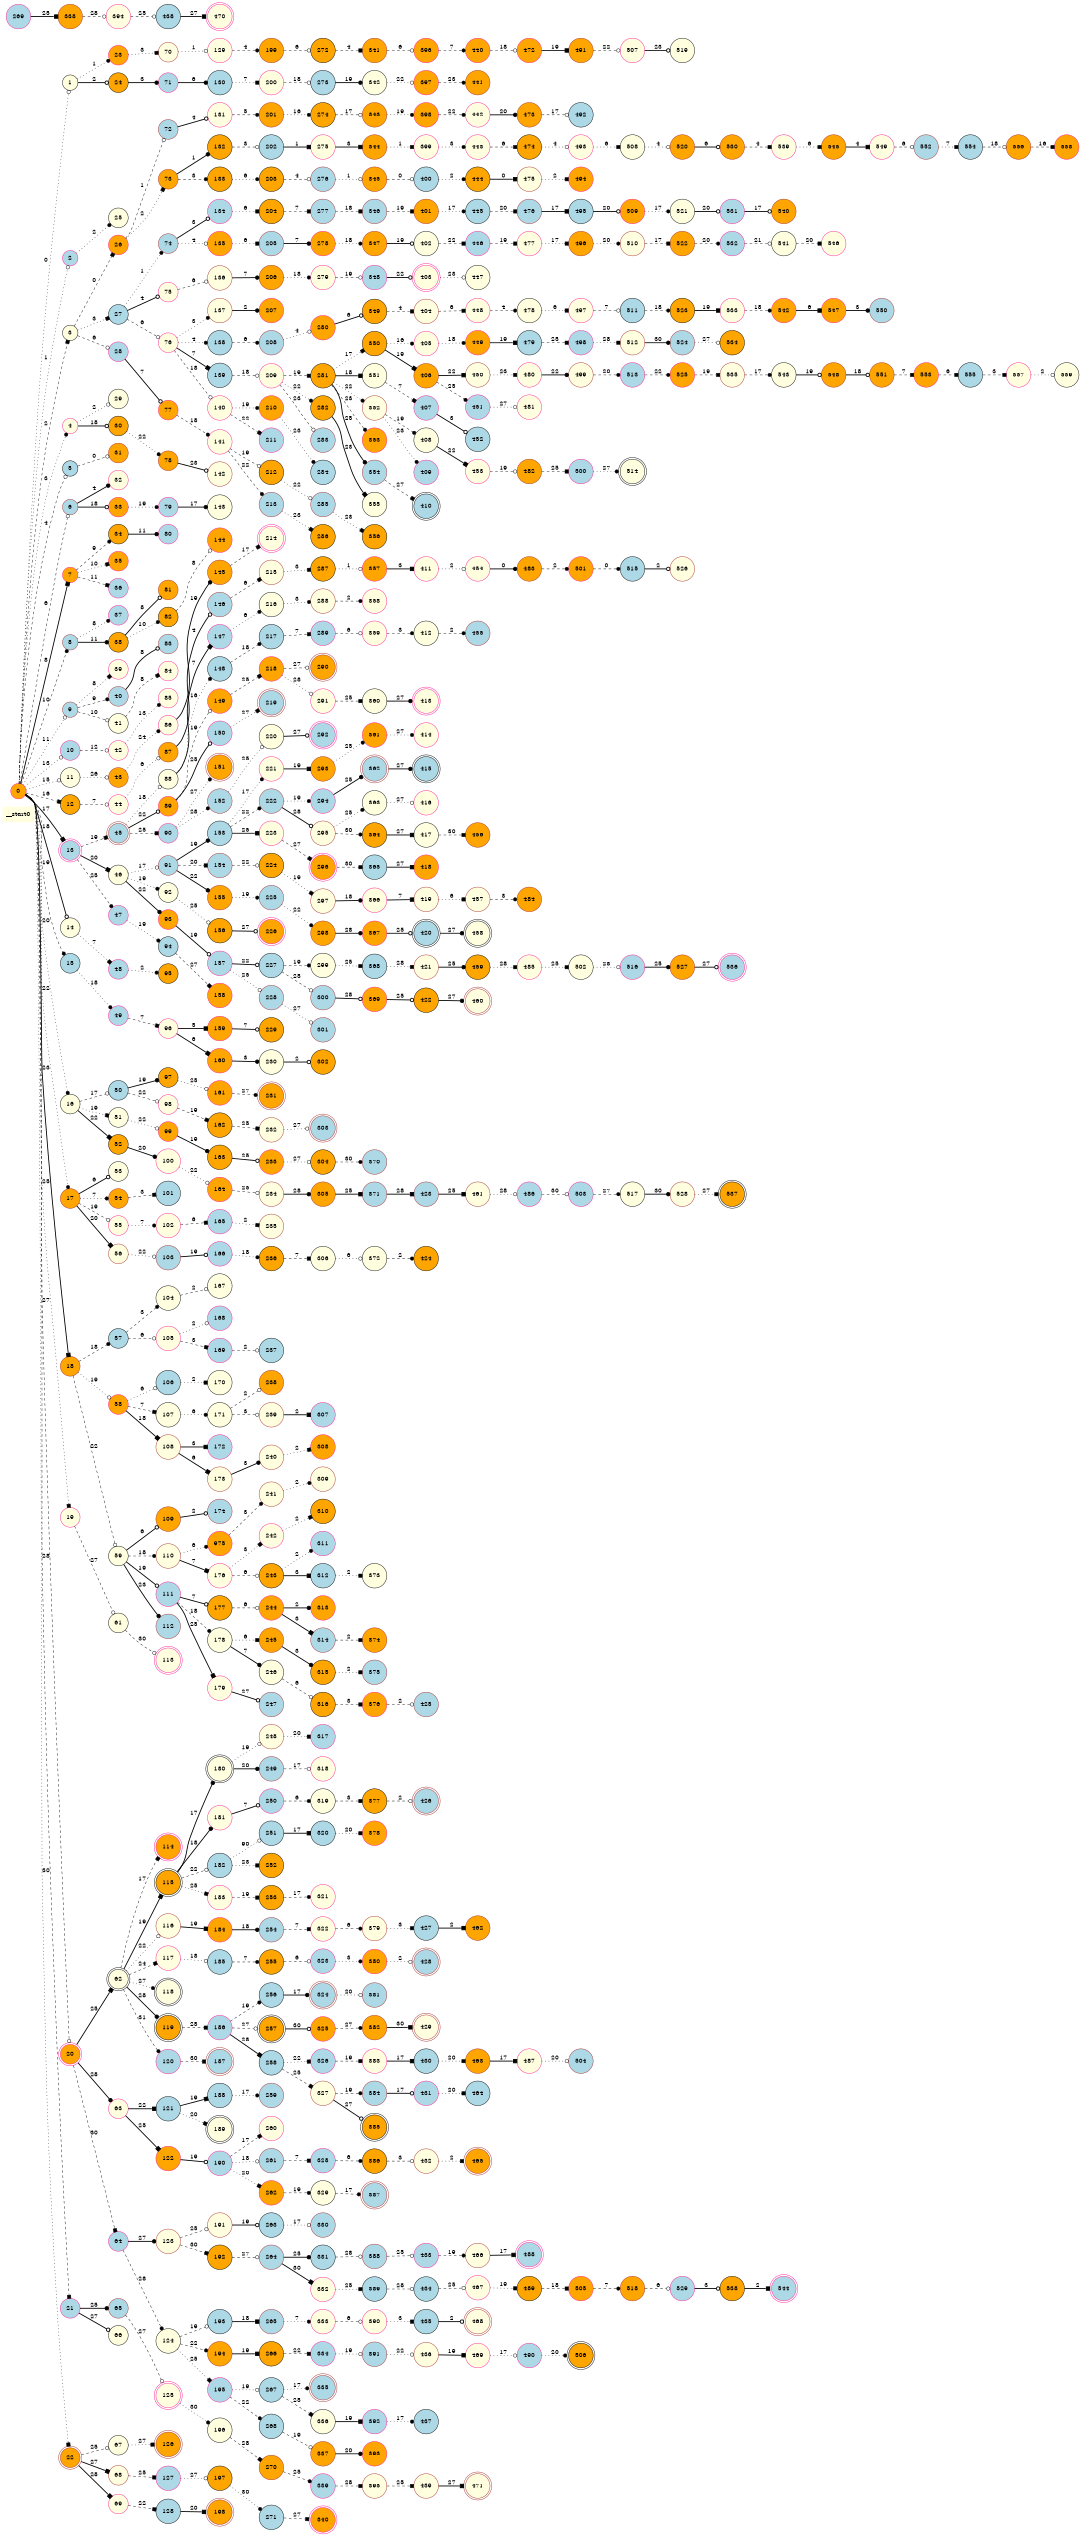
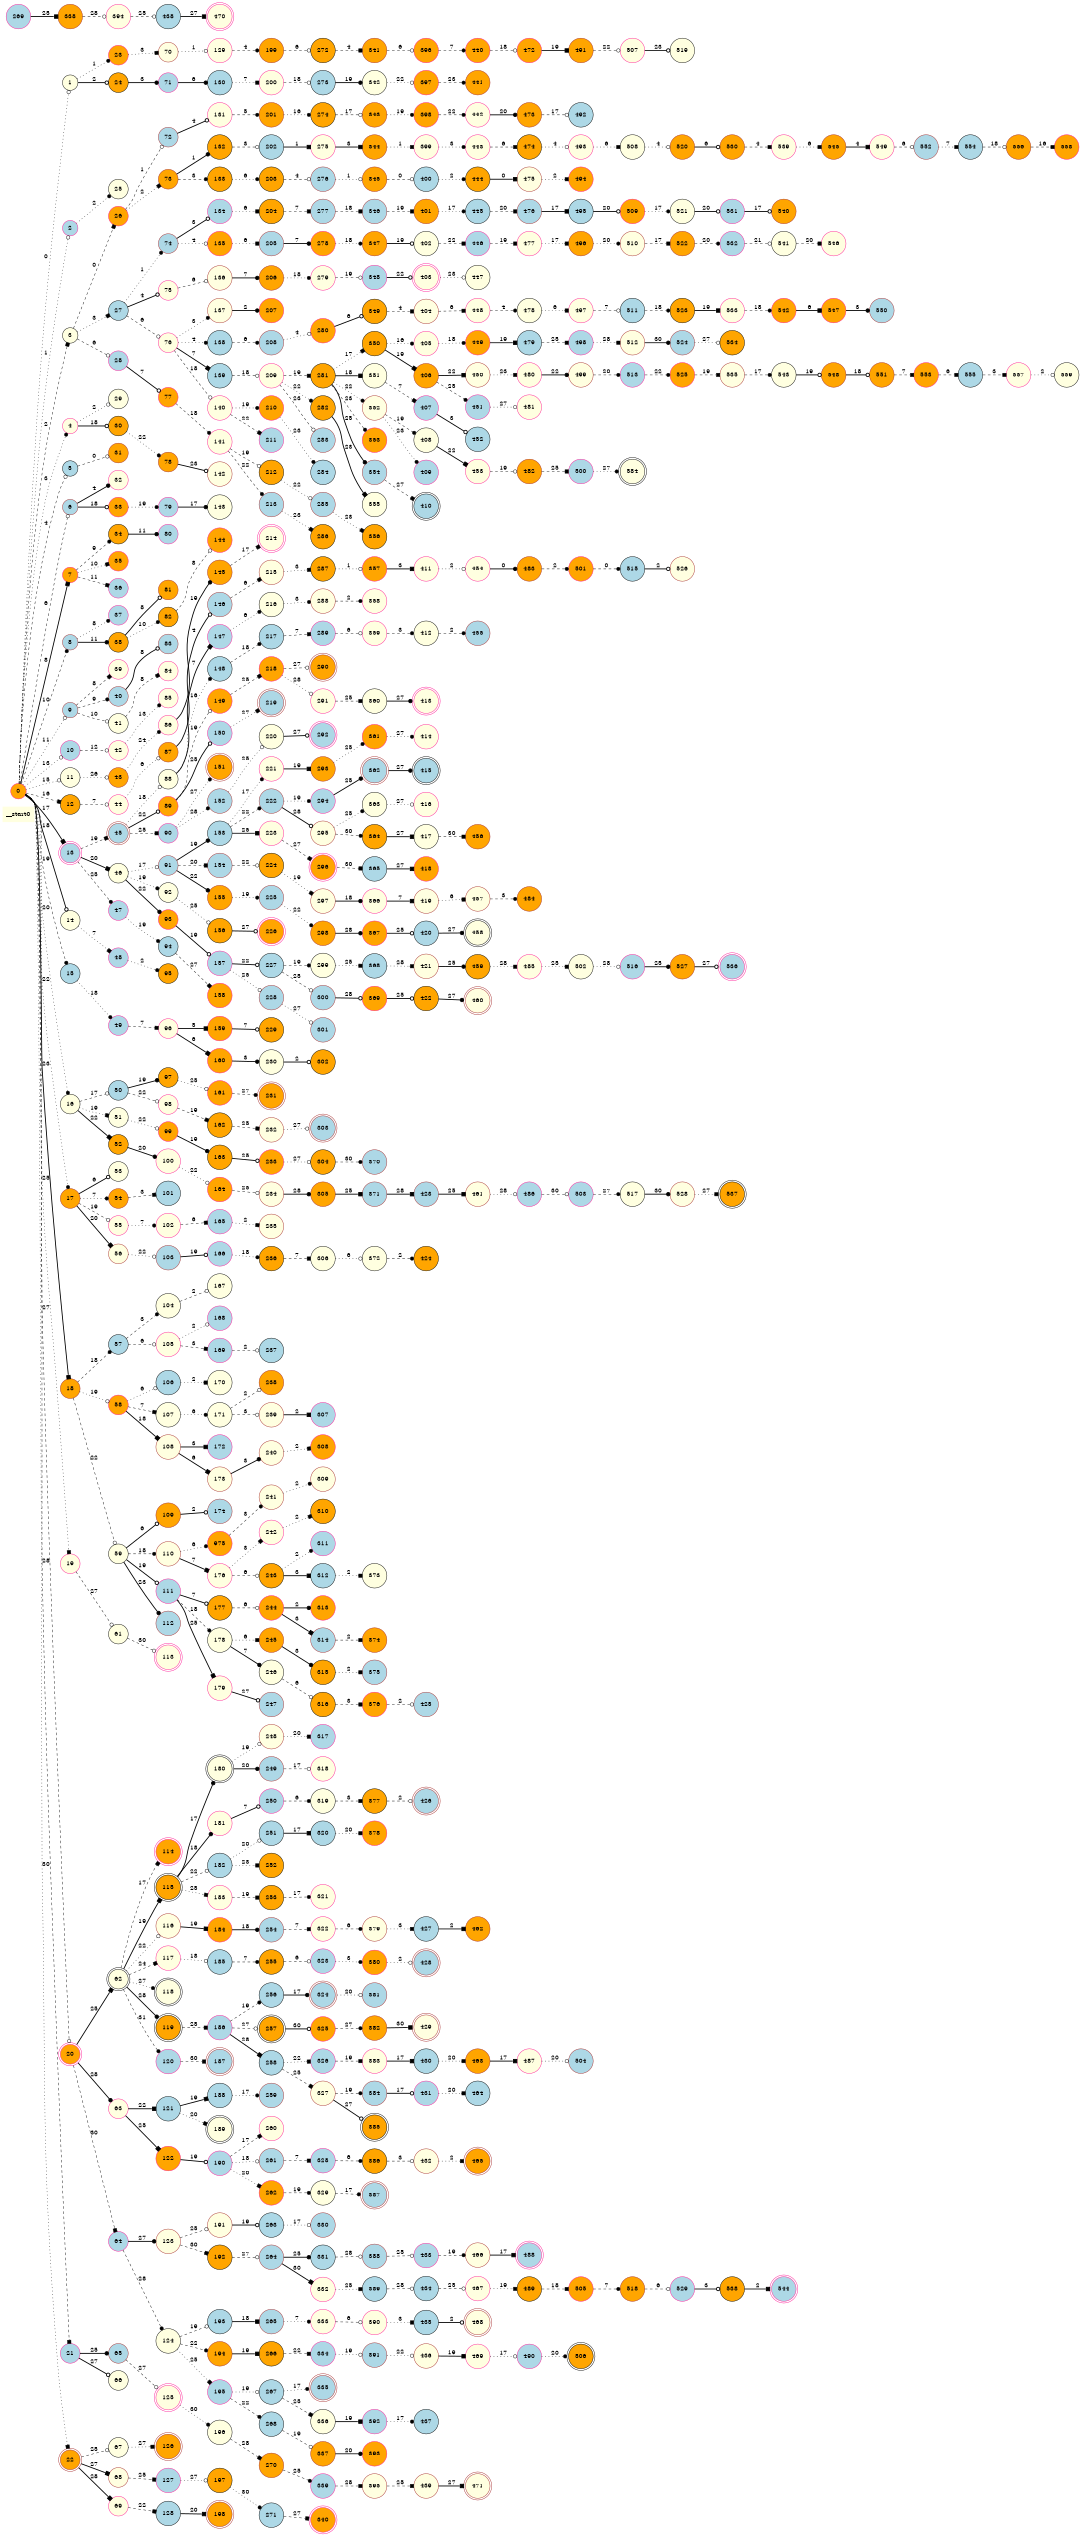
node "514": label "514" -> "584"
edge "9" -> "39": style dotted -> dashed
node "420": shape doublecircle -> circle
edge "182" -> "251": label "90" -> "20"
